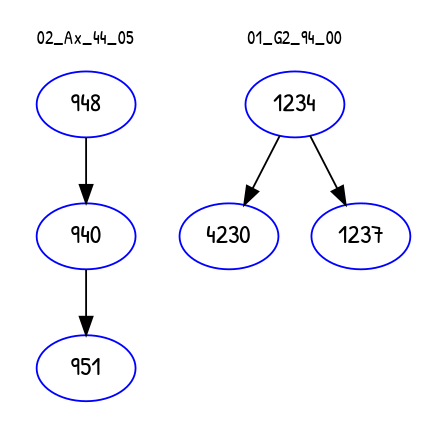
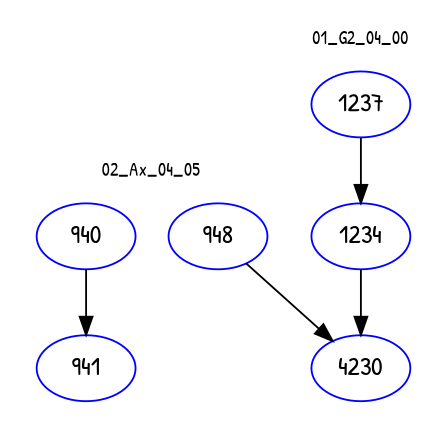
cluster "02_Ax_44_05": label "02_Ax_44_05" -> "02_Ax_04_05"
cluster "01_G2_94_00": label "01_G2_94_00" -> "01_G2_04_00"
edge "948" -> "940": now "948" -> "4230"
edge "1234" -> "1237": reversed
node "951": label "951" -> "941"
